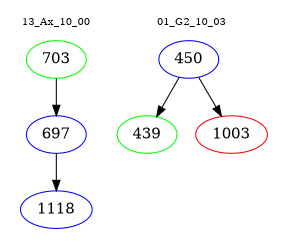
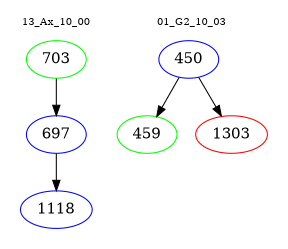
node "439": label "439" -> "459"
node "1003": label "1003" -> "1303"
